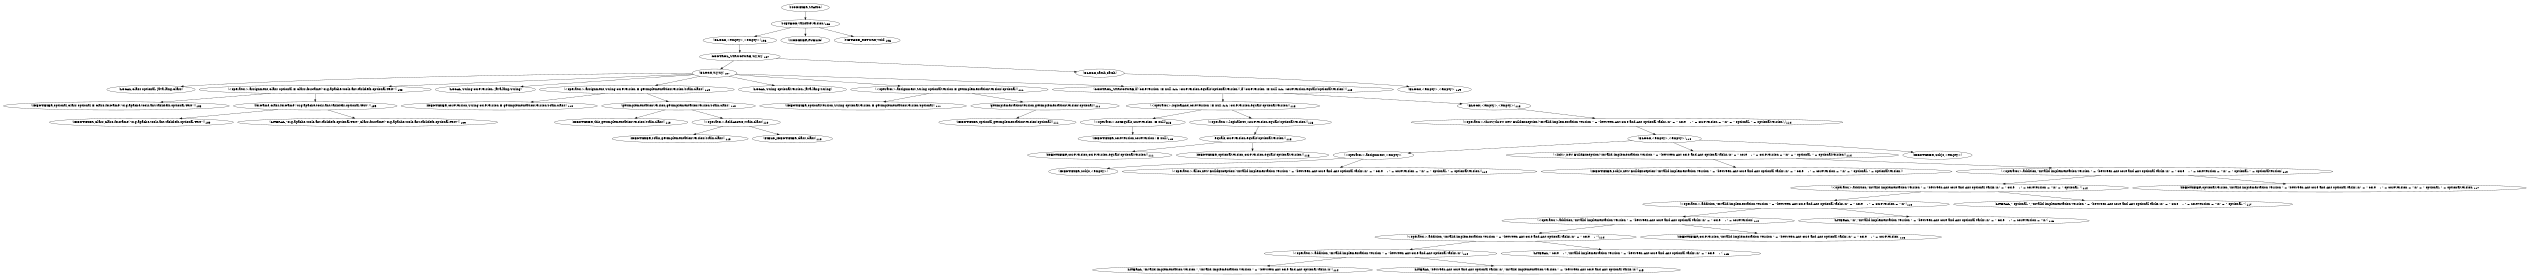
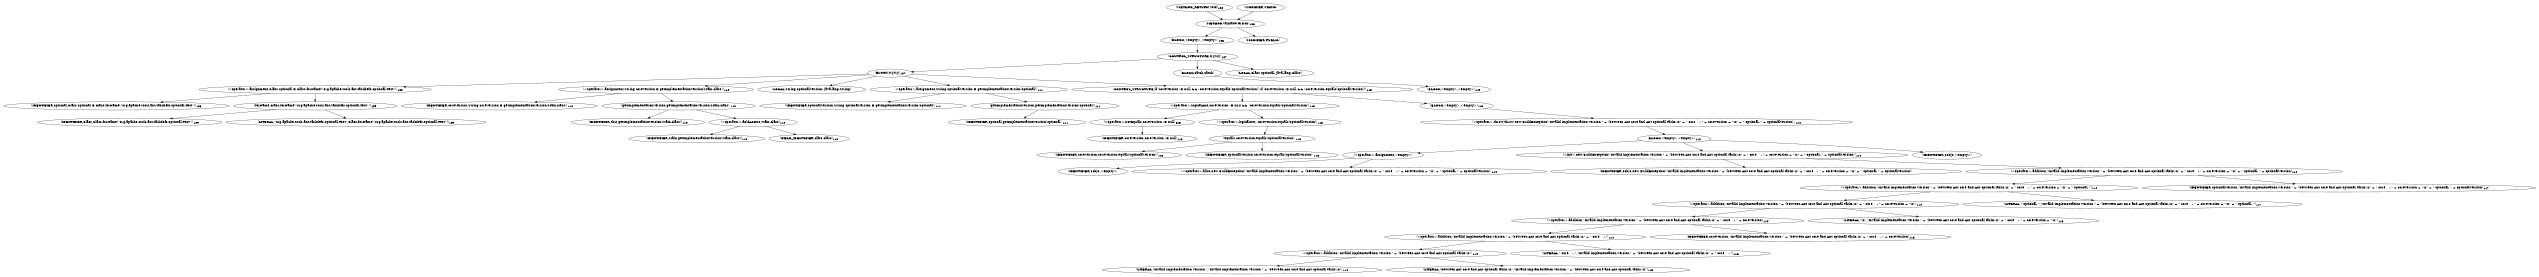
edge "(METHOD,validateVersion)" -> "(METHOD_RETURN,void)": reversed
edge "(BLOCK,try,try)" -> "(LOCAL,Class optional: java.lang.Class)": now "(CONTROL_STRUCTURE,try,try)" -> "(LOCAL,Class optional: java.lang.Class)"
node "(LOCAL,String coreVersion: java.lang.String)": removed
node "(IDENTIFIER,coreVersion,coreVersion.equals(optionalVersion))": text "111" -> "113"
